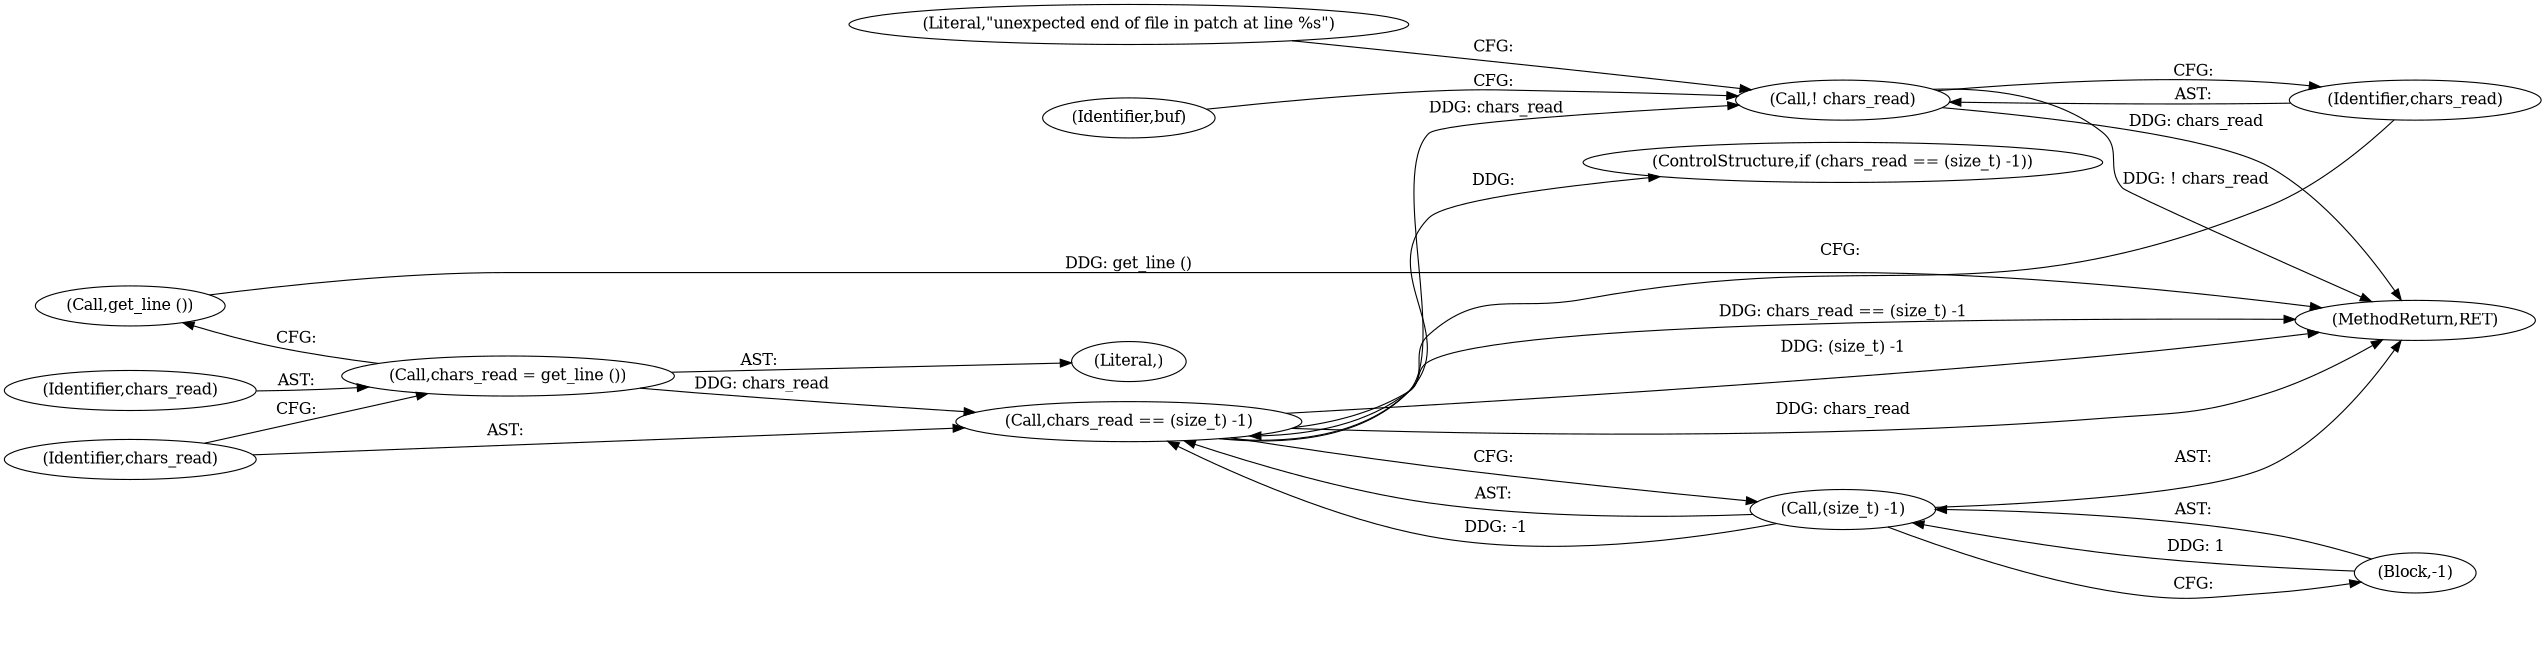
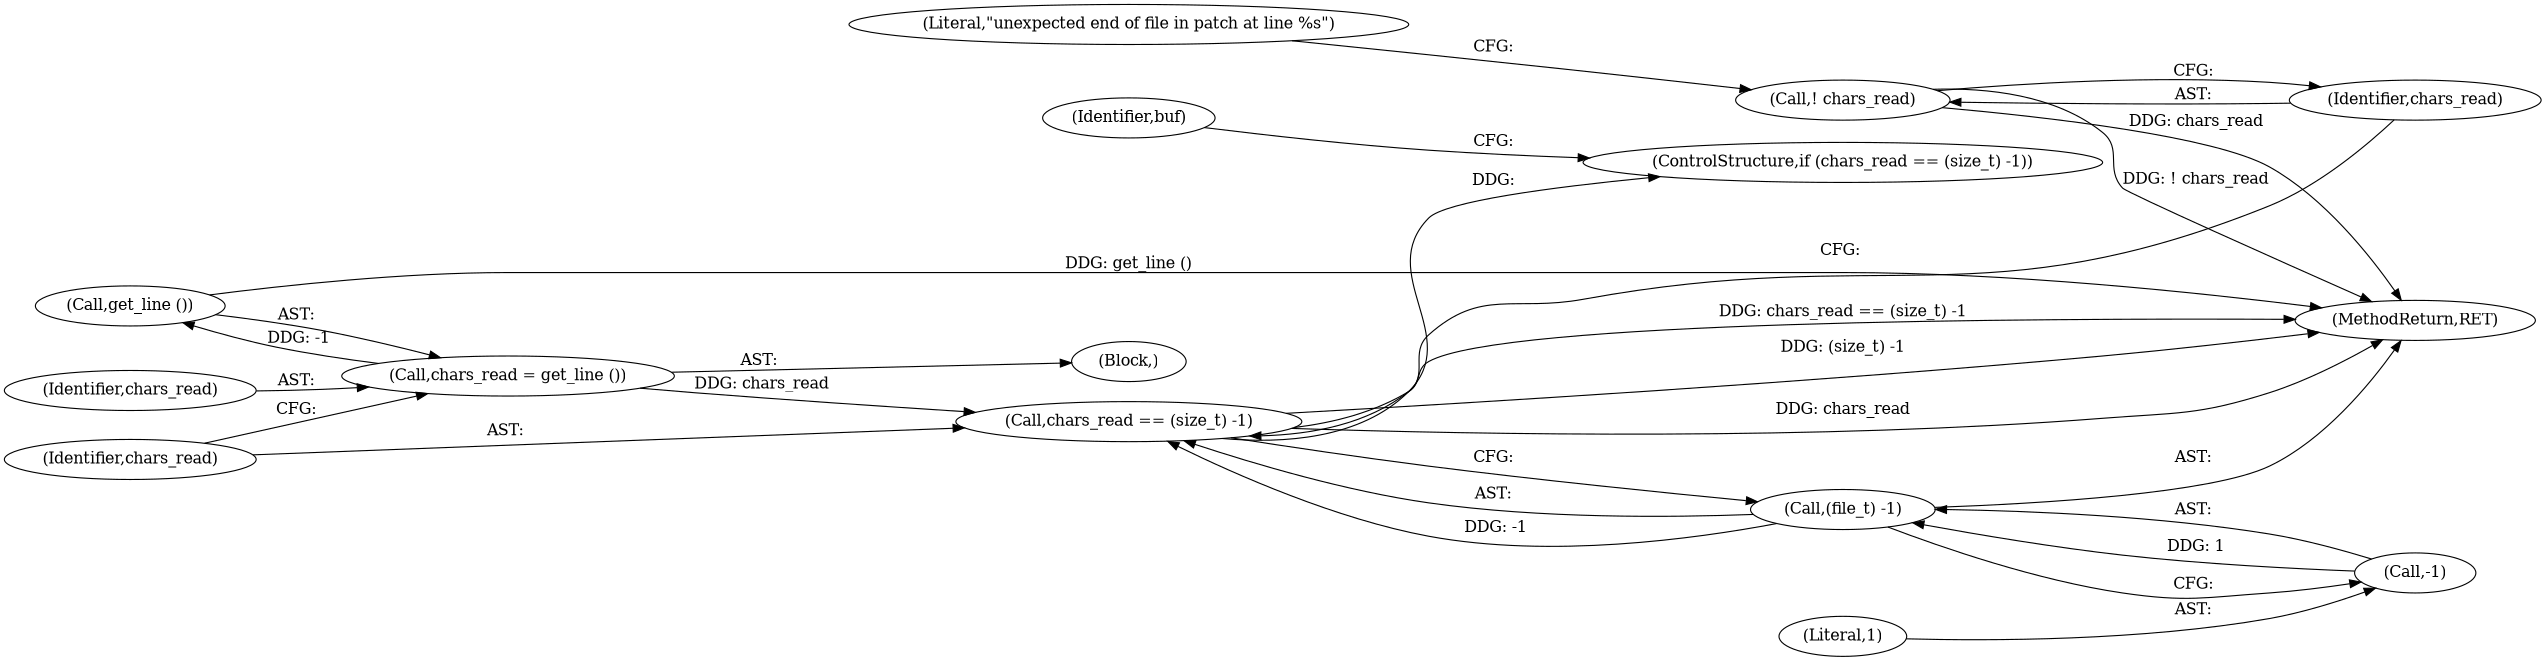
edge "(Identifier,buf)" -> "(Call,! chars_read)": now "(Identifier,buf)" -> "(ControlStructure,if (chars_read == (size_t) -1))"
edge "(Call,chars_read == (size_t) -1)" -> "(Call,! chars_read)": removed, label "DDG: chars_read"
edge "(Call,get_line ())" -> "(Call,chars_read = get_line ())": added, label "AST:"
edge "(Call,chars_read = get_line ())" -> "(Call,get_line ())": label "CFG: " -> "DDG: -1"
node "(Literal,)": label "(Literal,)" -> "(Block,)"
node "(Call,(size_t) -1)": label "(Call,(size_t) -1)" -> "(Call,(file_t) -1)"
node "(Block,-1)": label "(Block,-1)" -> "(Call,-1)"
node "(Literal,1)": added
